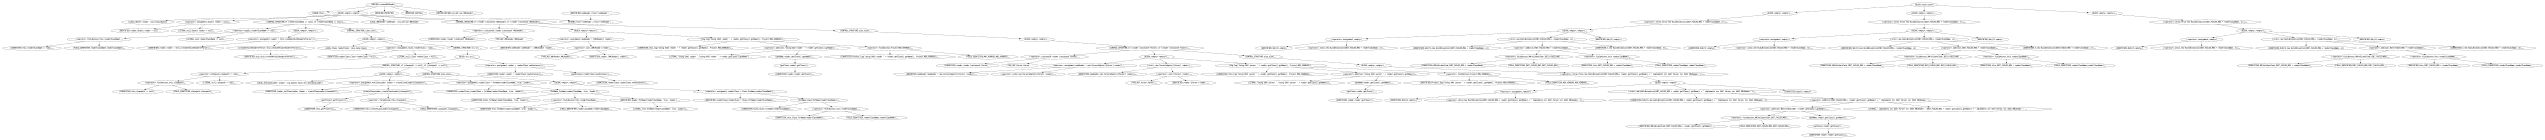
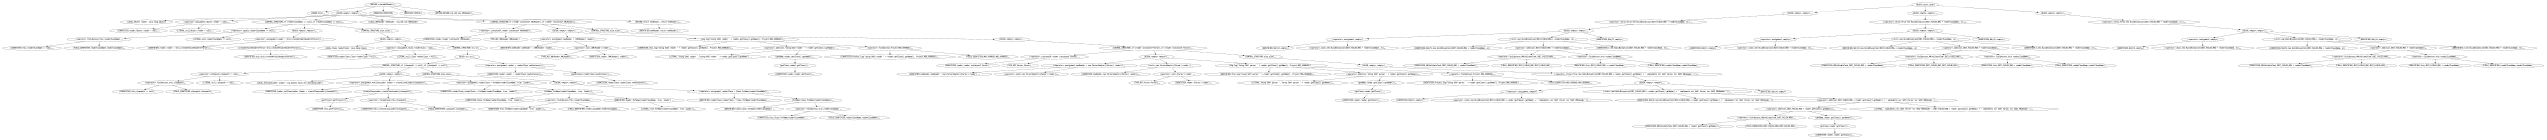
edge "(IDENTIFIER,newReader,return newReader;)" -> "(RETURN,return newReader;,return newReader;)": reversed
